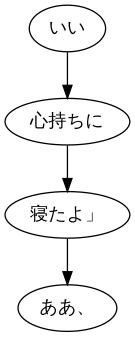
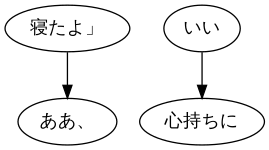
edge "心持ちに" -> "寝たよ」": removed
